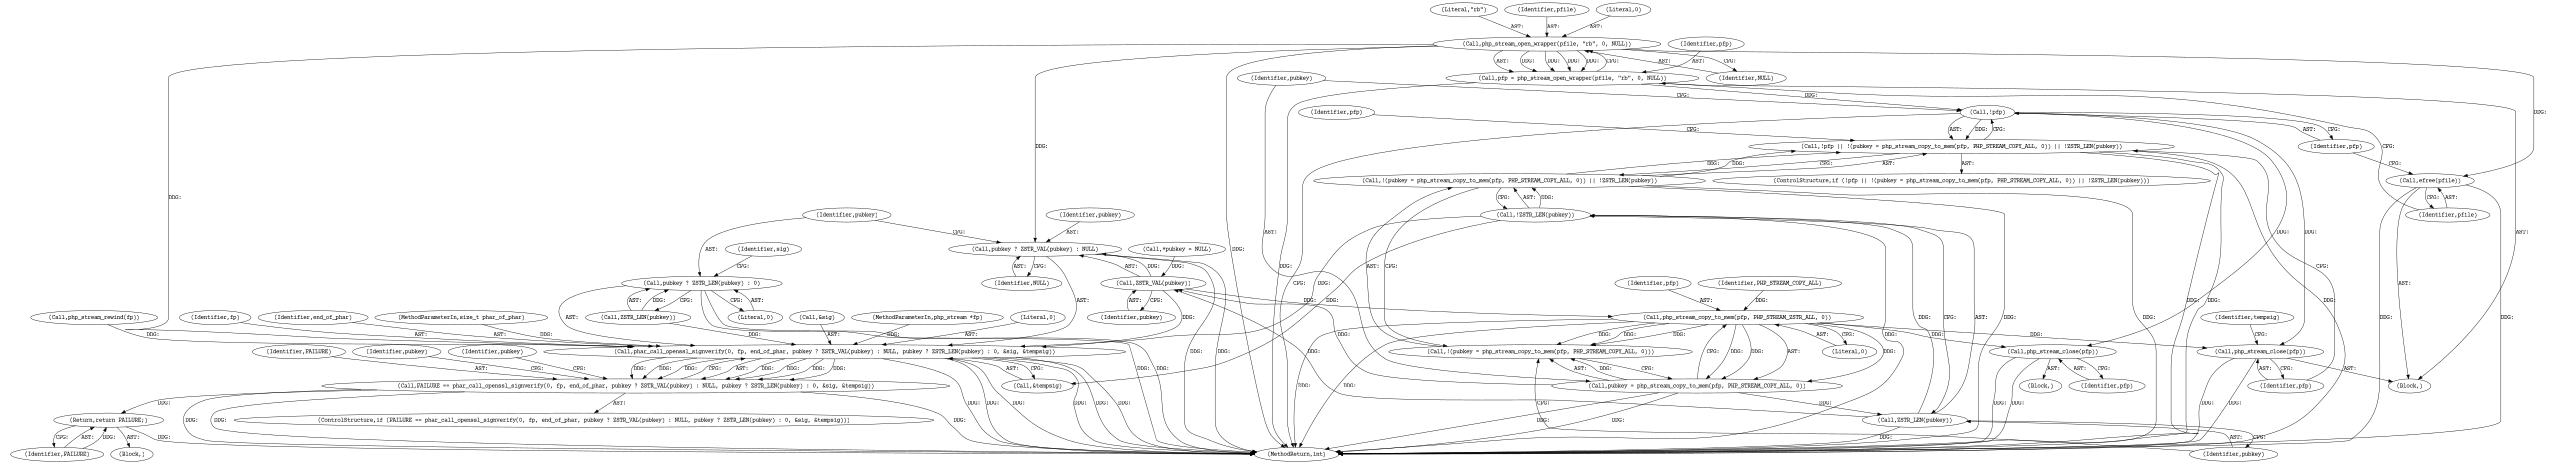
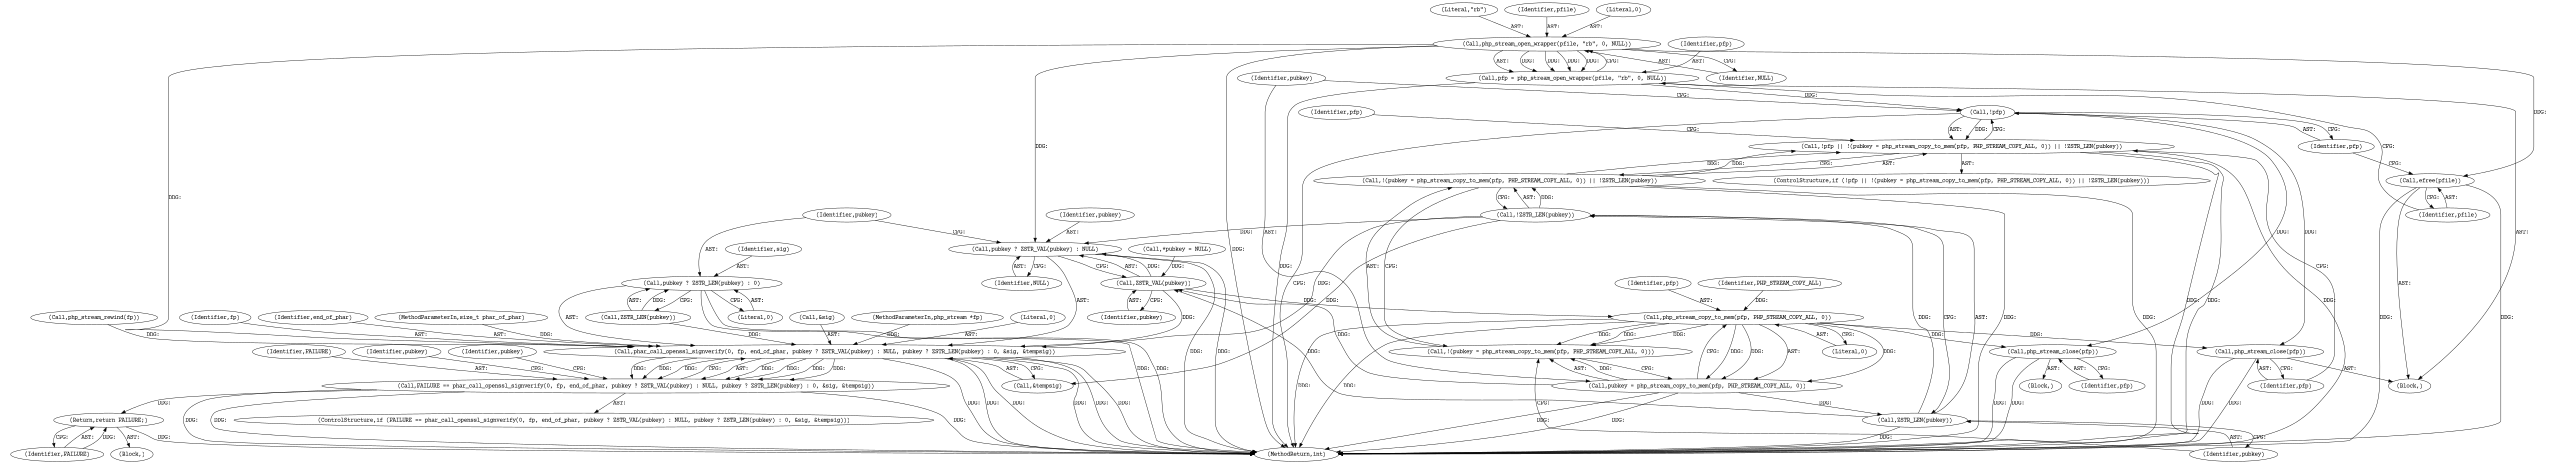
edge "(Identifier,sig)" -> "(Call,pubkey ? ZSTR_LEN(pubkey) : 0)": label "CFG: " -> "AST: "
edge "(Call,pubkey ? ZSTR_VAL(pubkey) : NULL)" -> "(Call,ZSTR_VAL(pubkey))": added, label "CFG:"
node "(Call,php_stream_copy_to_mem(pfp, PHP_STREAM_ZSTR_ALL, 0))": label "(Call,php_stream_copy_to_mem(pfp, PHP_STREAM_ZSTR_ALL, 0))" -> "(Call,php_stream_copy_to_mem(pfp, PHP_STREAM_COPY_ALL, 0))"
node "(Identifier,tempsig)": removed
edge "(Call,!ZSTR_LEN(pubkey))" -> "(MethodReturn,int)": now "(Call,!ZSTR_LEN(pubkey))" -> "(Call,pubkey ? ZSTR_VAL(pubkey) : NULL)"
